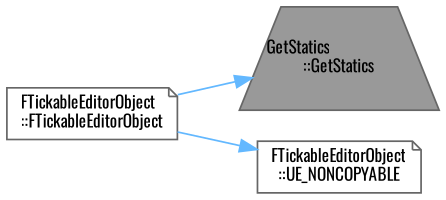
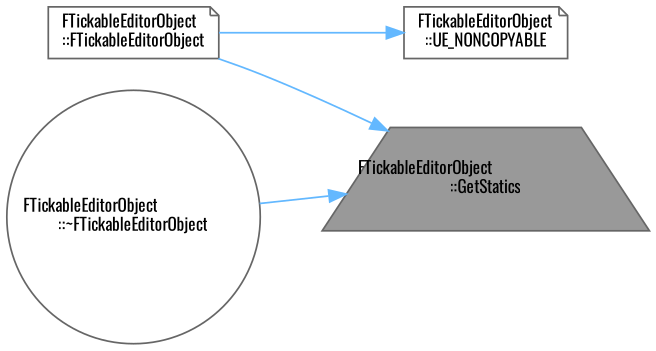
node "GetStatics ::GetStatics": label "GetStatics ::GetStatics" -> "FTickableEditorObject ::GetStatics"
node "FTickableEditorObject ::~FTickableEditorObject": added
